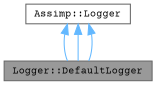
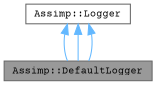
node "Logger::DefaultLogger": label "Logger::DefaultLogger" -> "Assimp::DefaultLogger"
